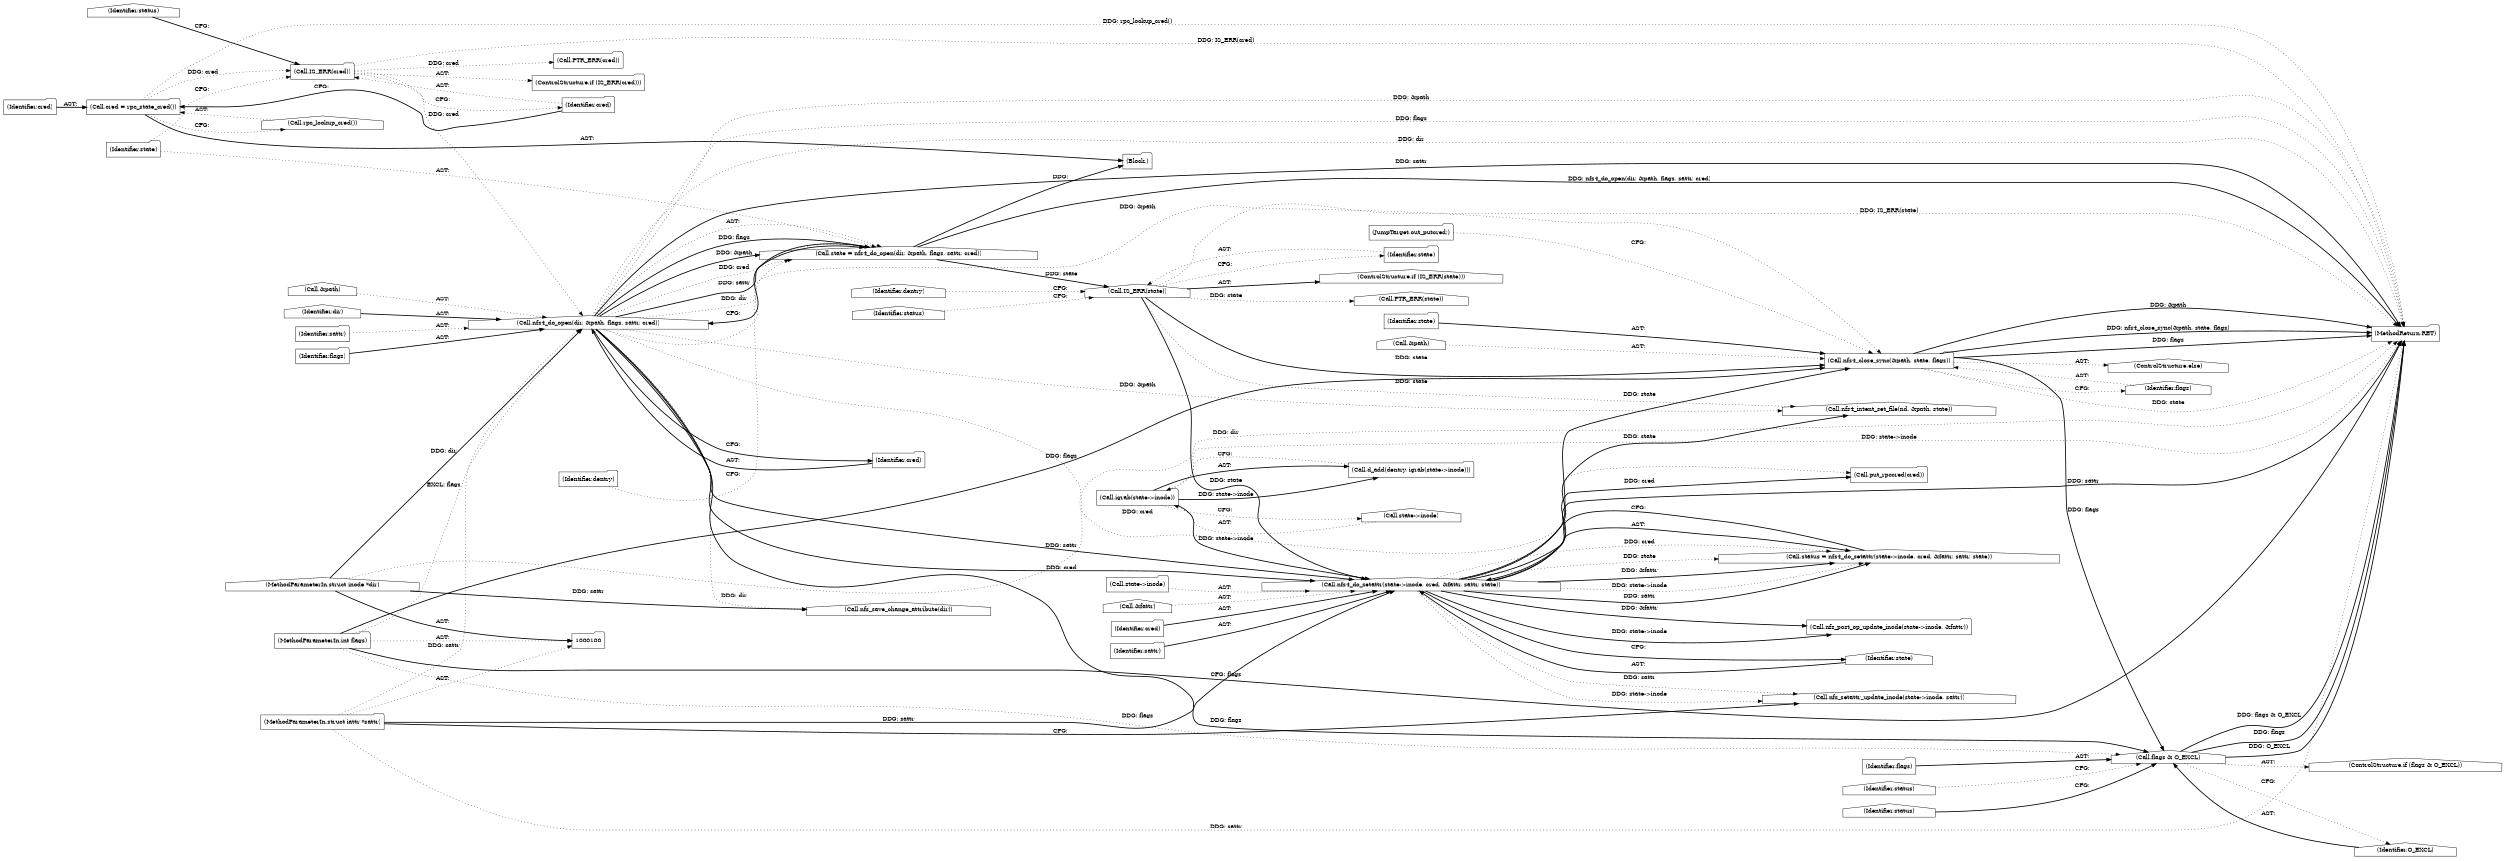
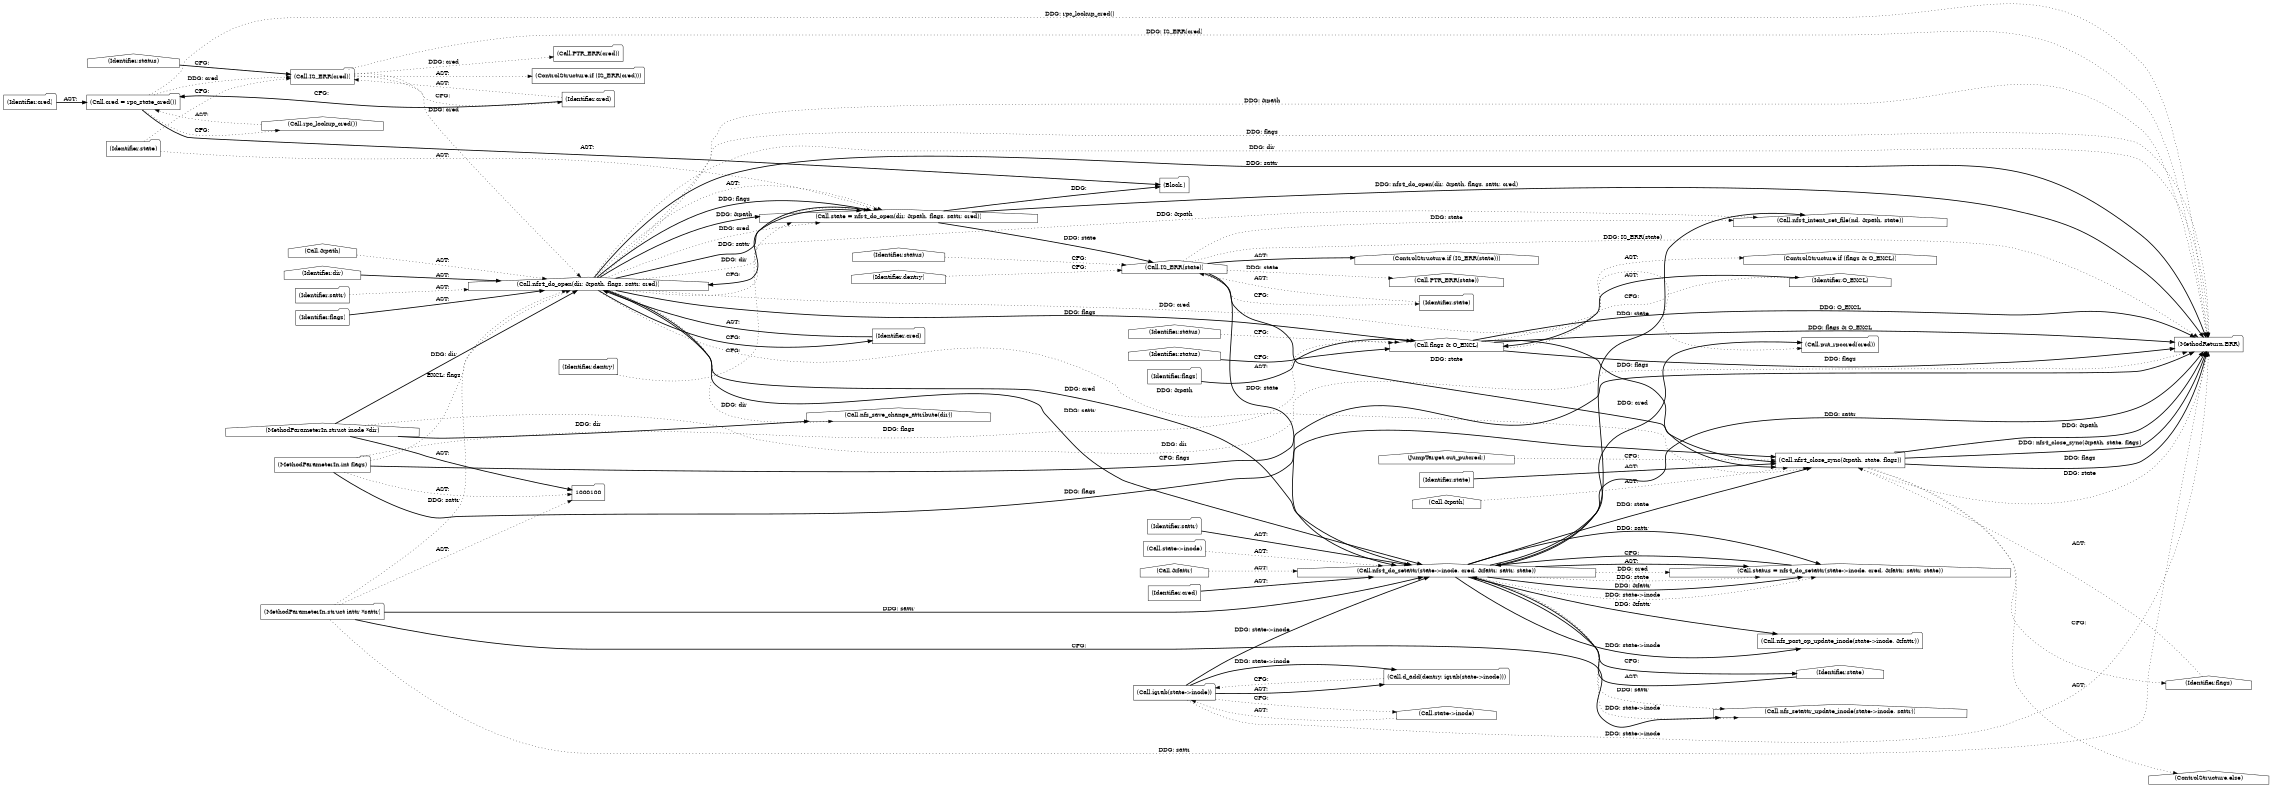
node "(JumpTarget,out_putcred:)": shape folder -> house
node "(MethodReturn,RET)": label "(MethodReturn,RET)" -> "(MethodReturn,ERR)"
edge "(Call,nfs4_close_sync(&path, state, flags))" -> "(Call,flags & O_EXCL)": reversed
edge "(MethodParameterIn,struct inode *dir)" -> "(Call,nfs_save_change_attribute(dir))": label "DDG: sattr" -> "DDG: dir"
